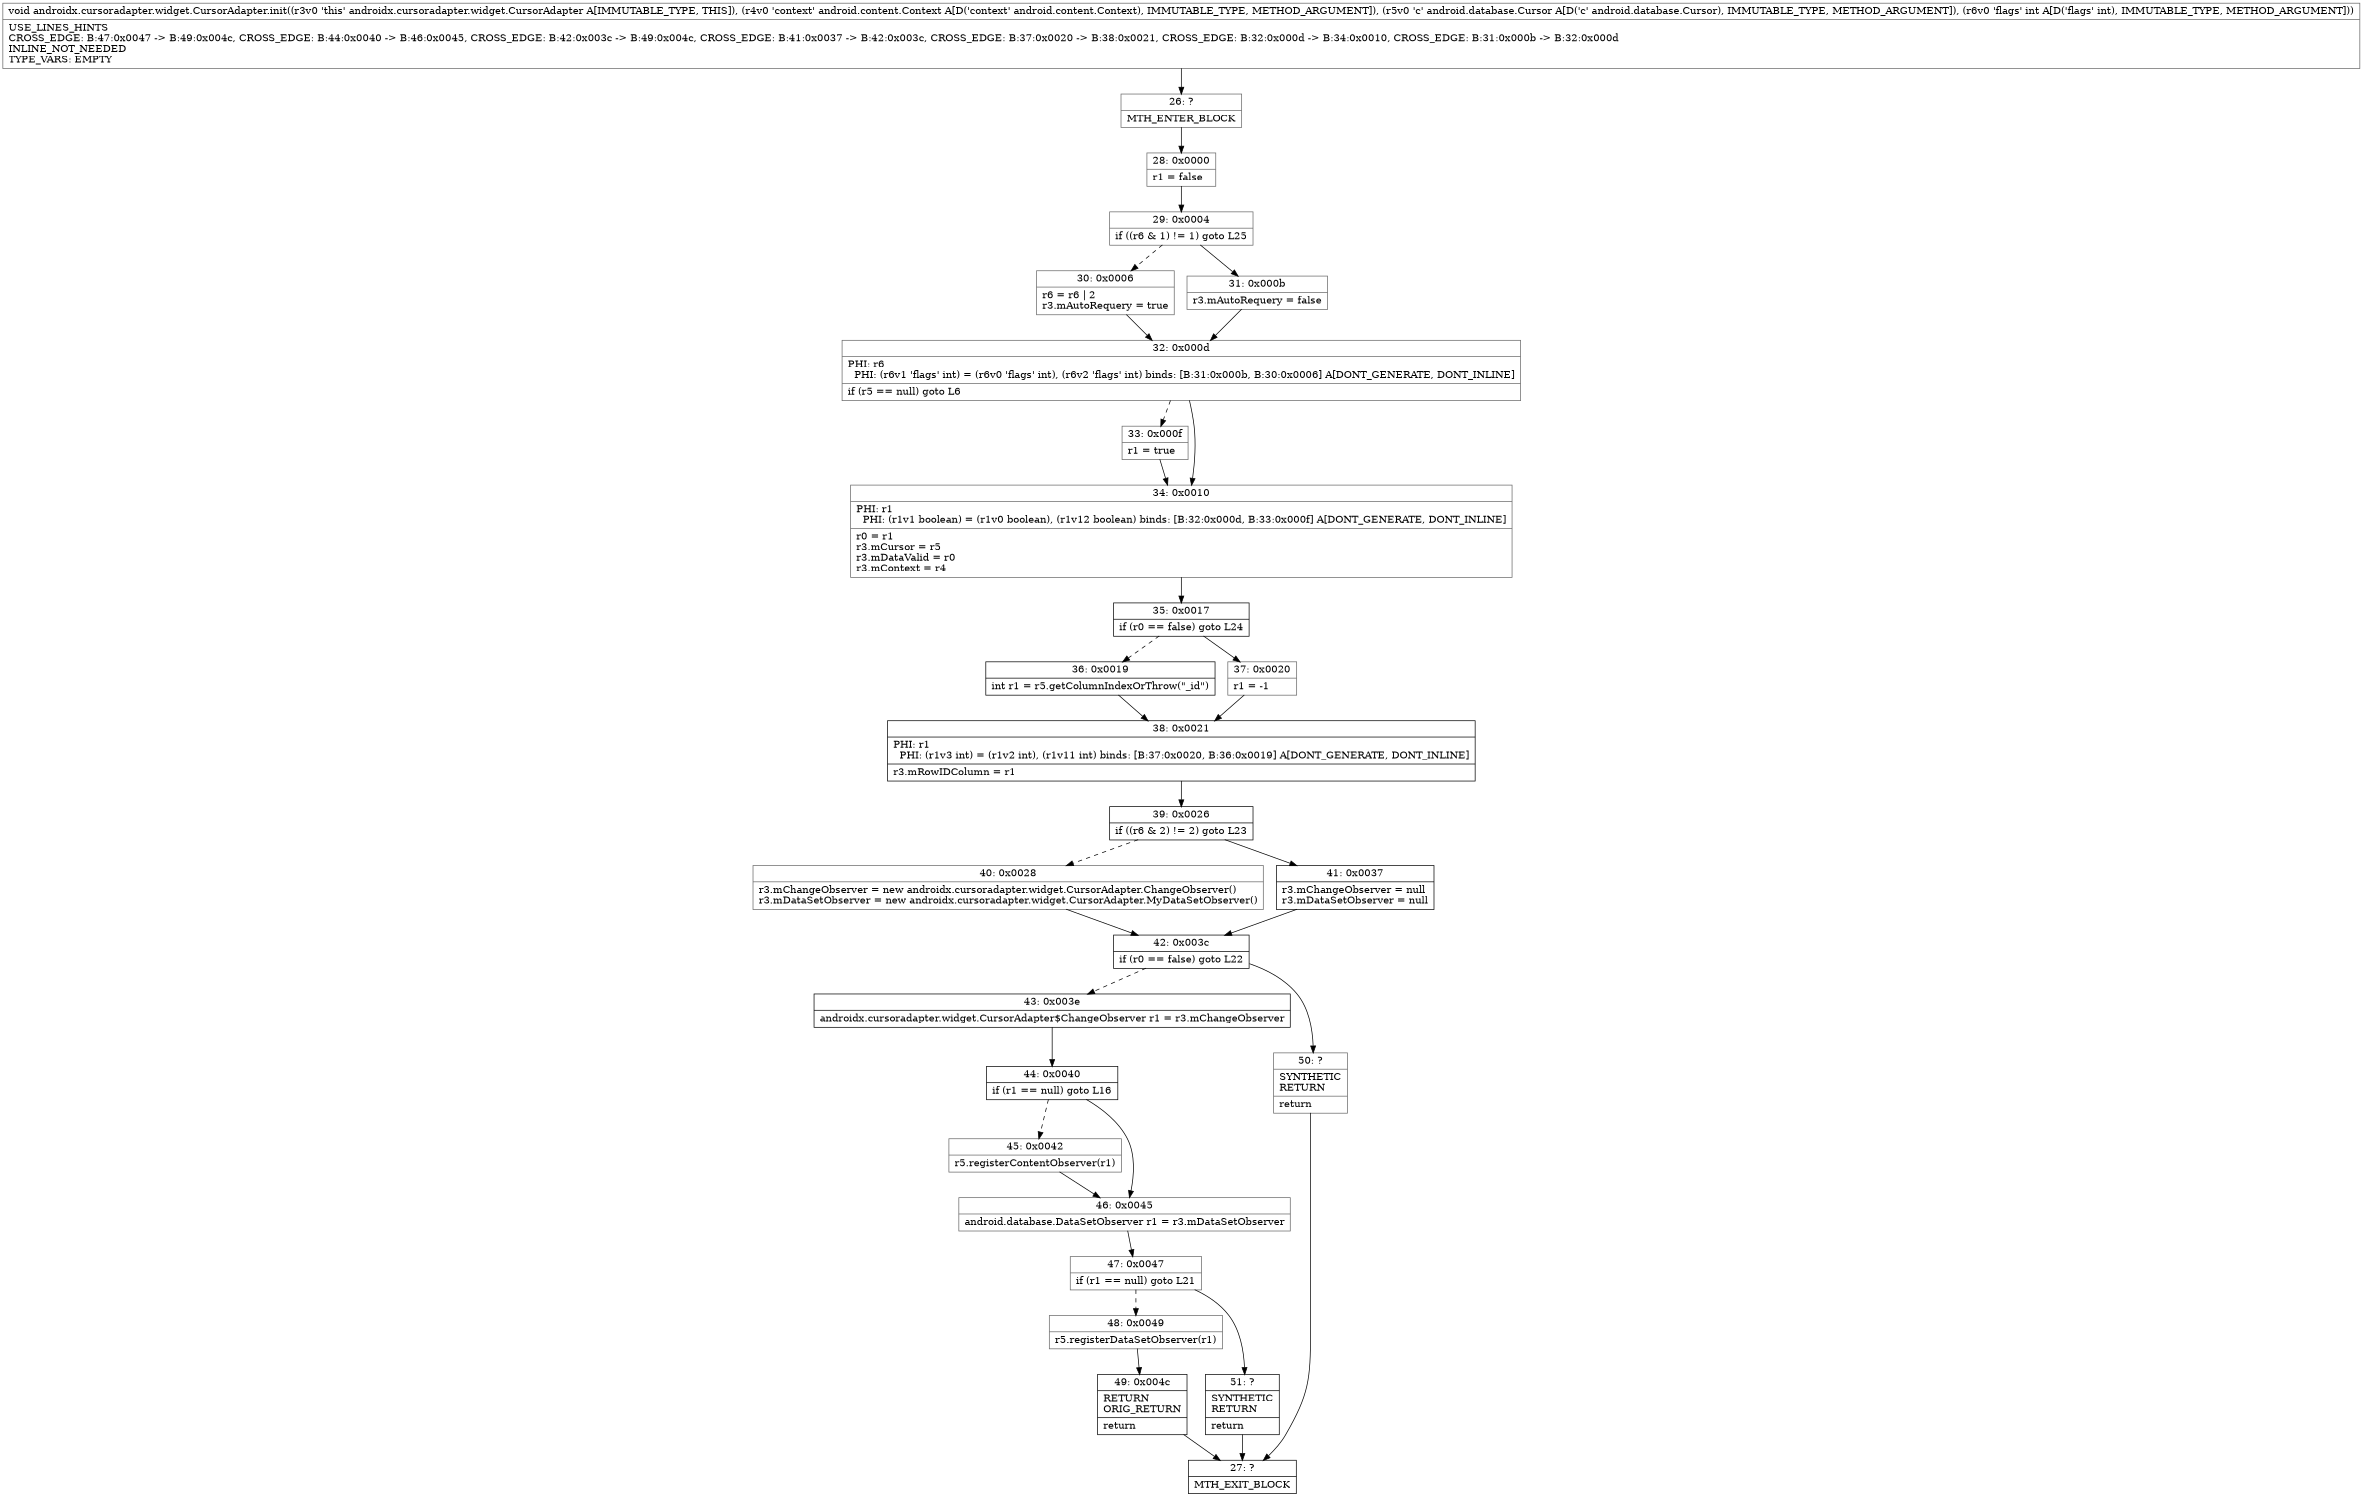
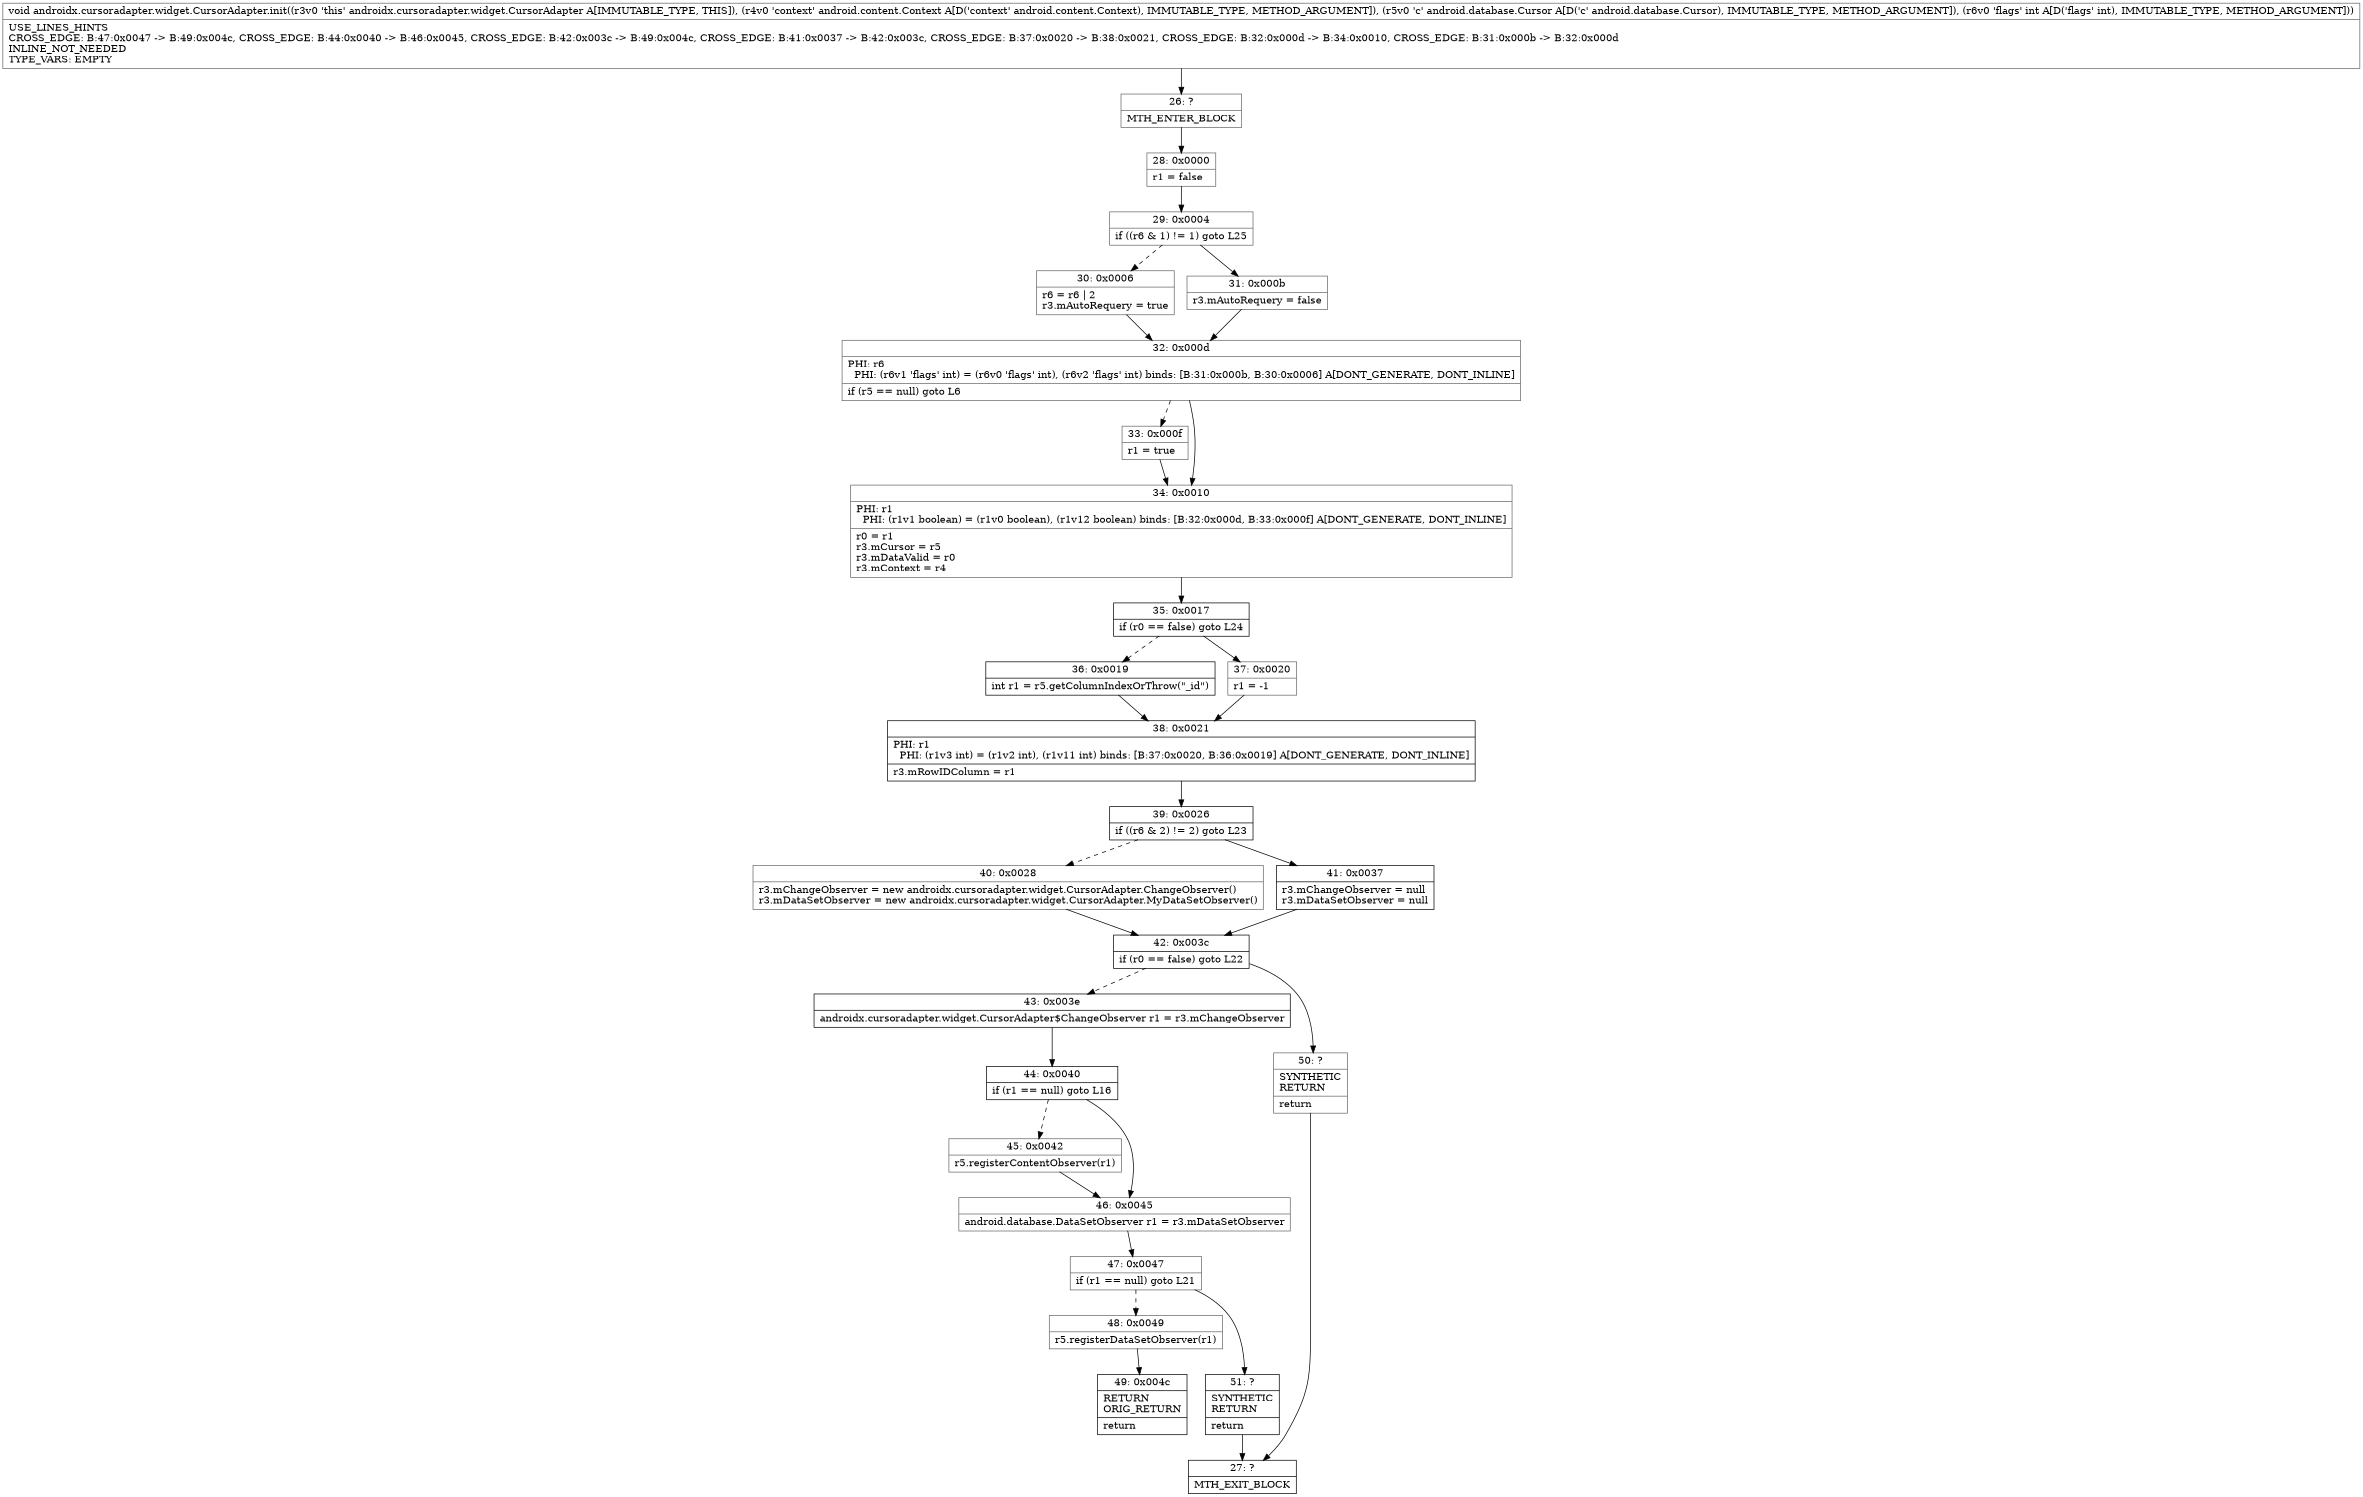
edge "49: 0x004c" -> "27: ?": removed
